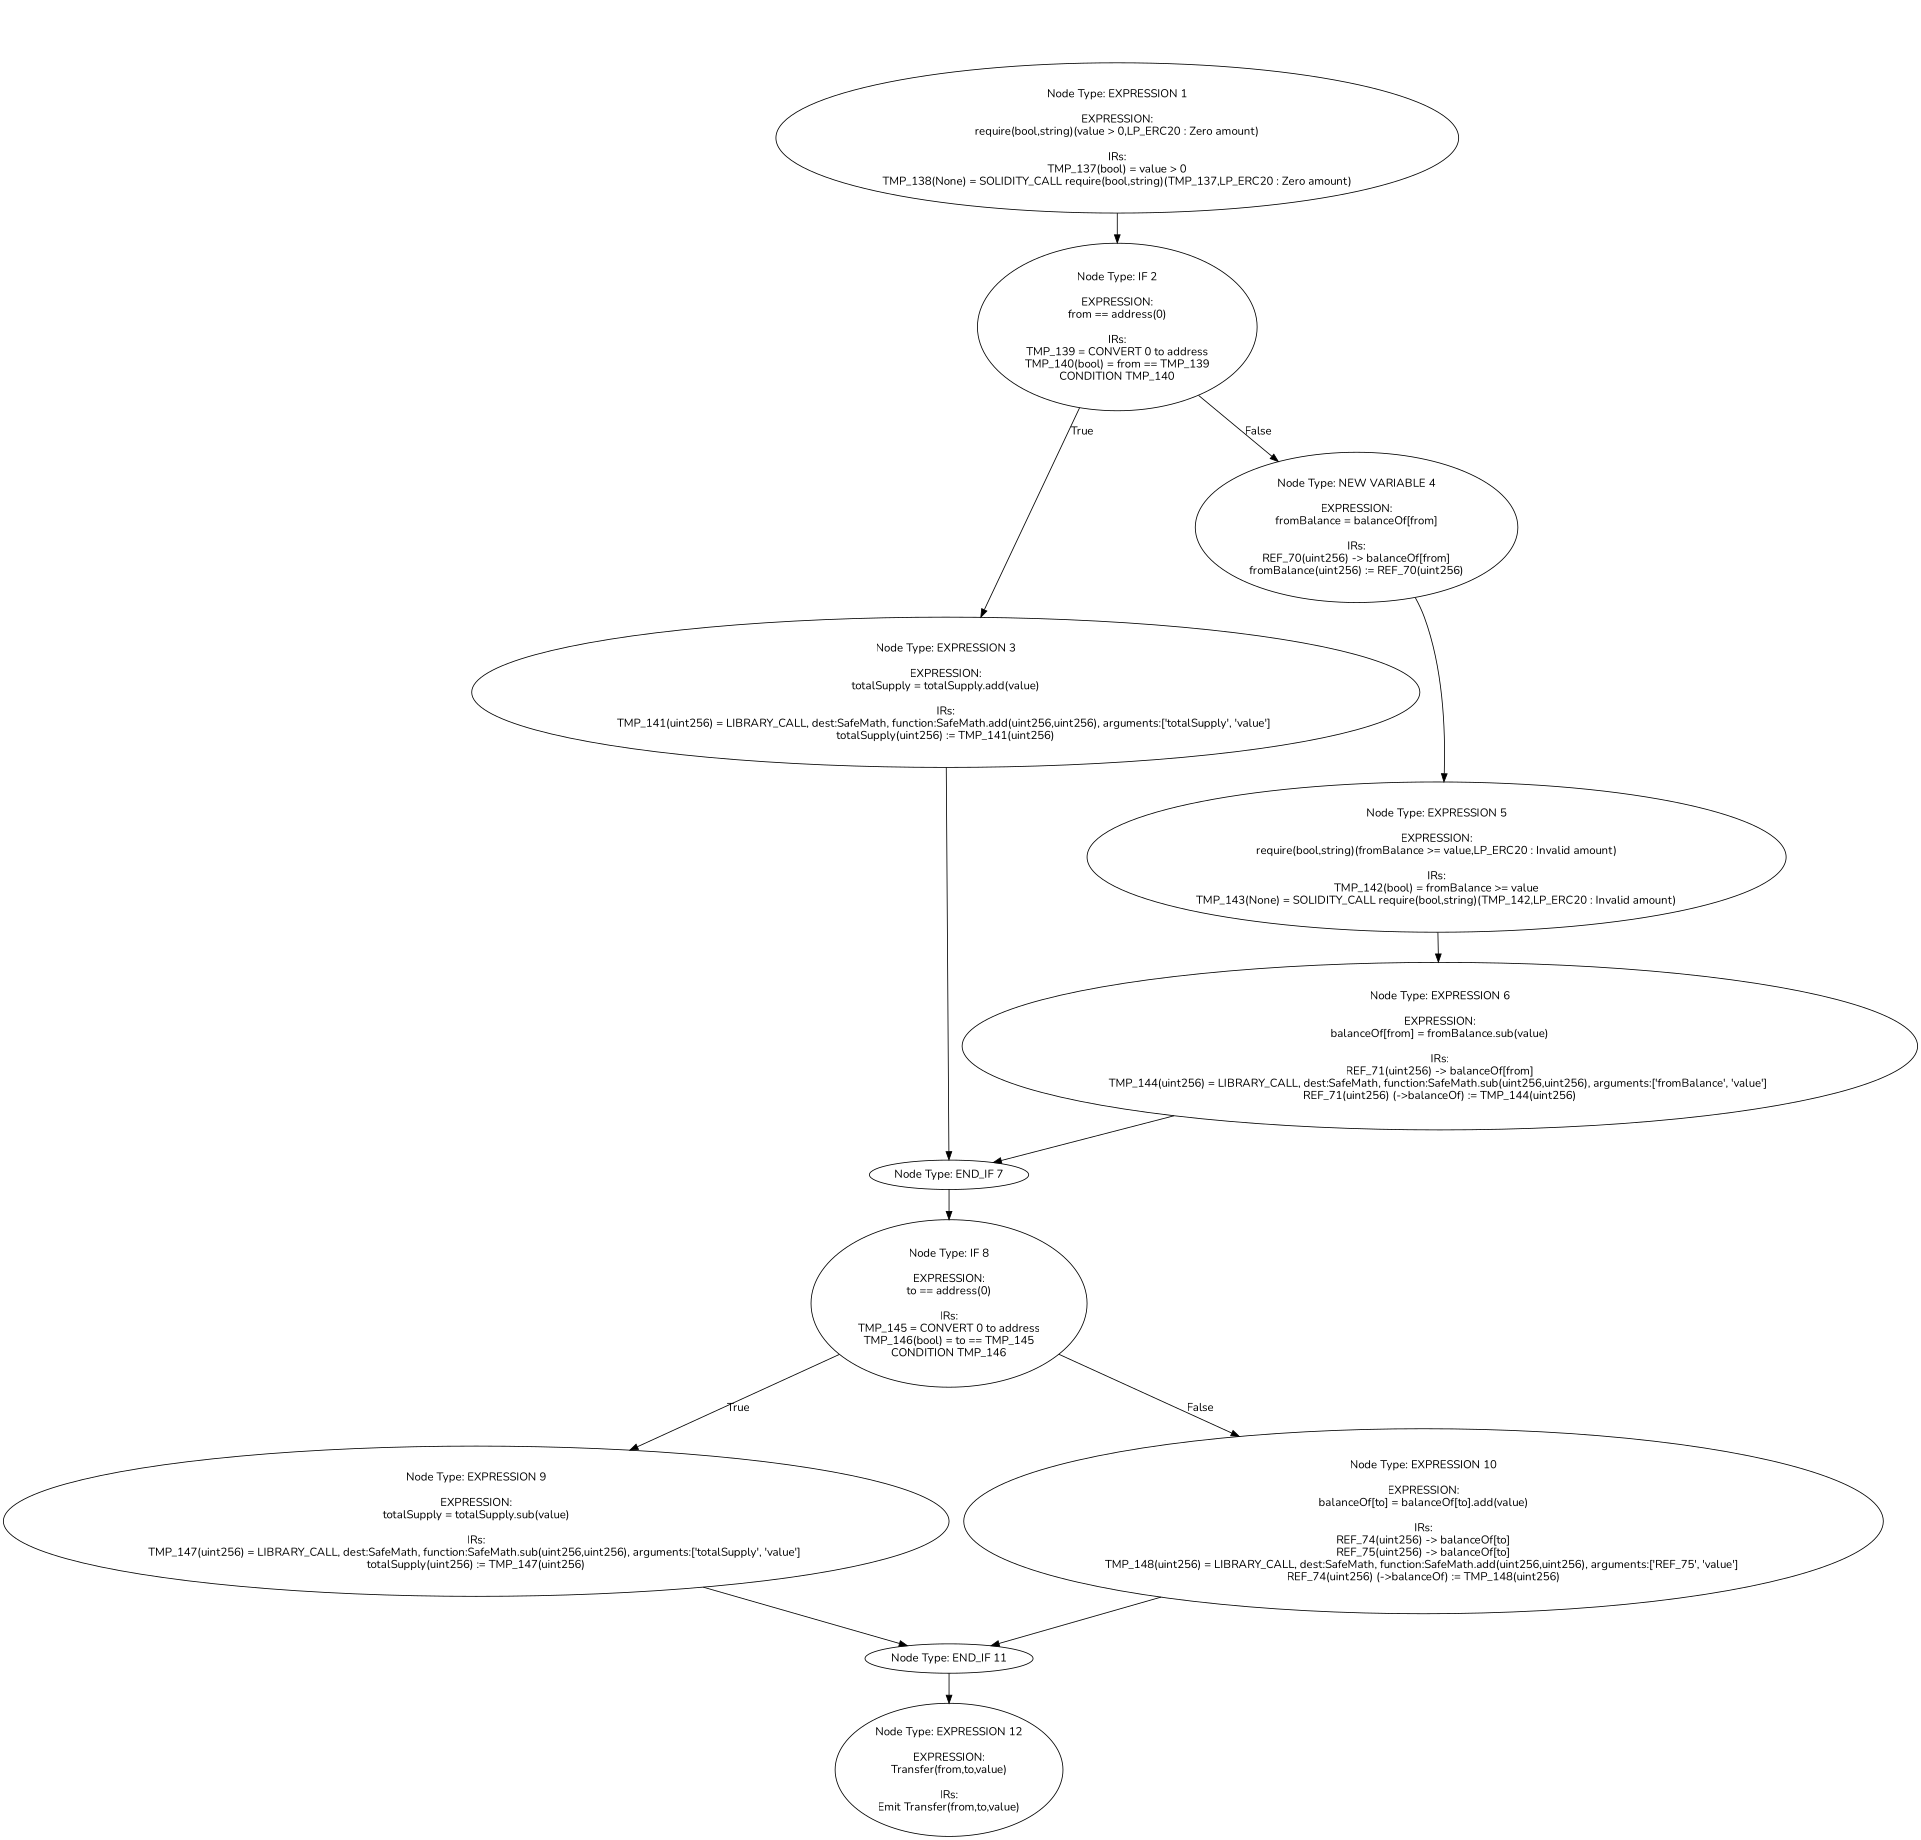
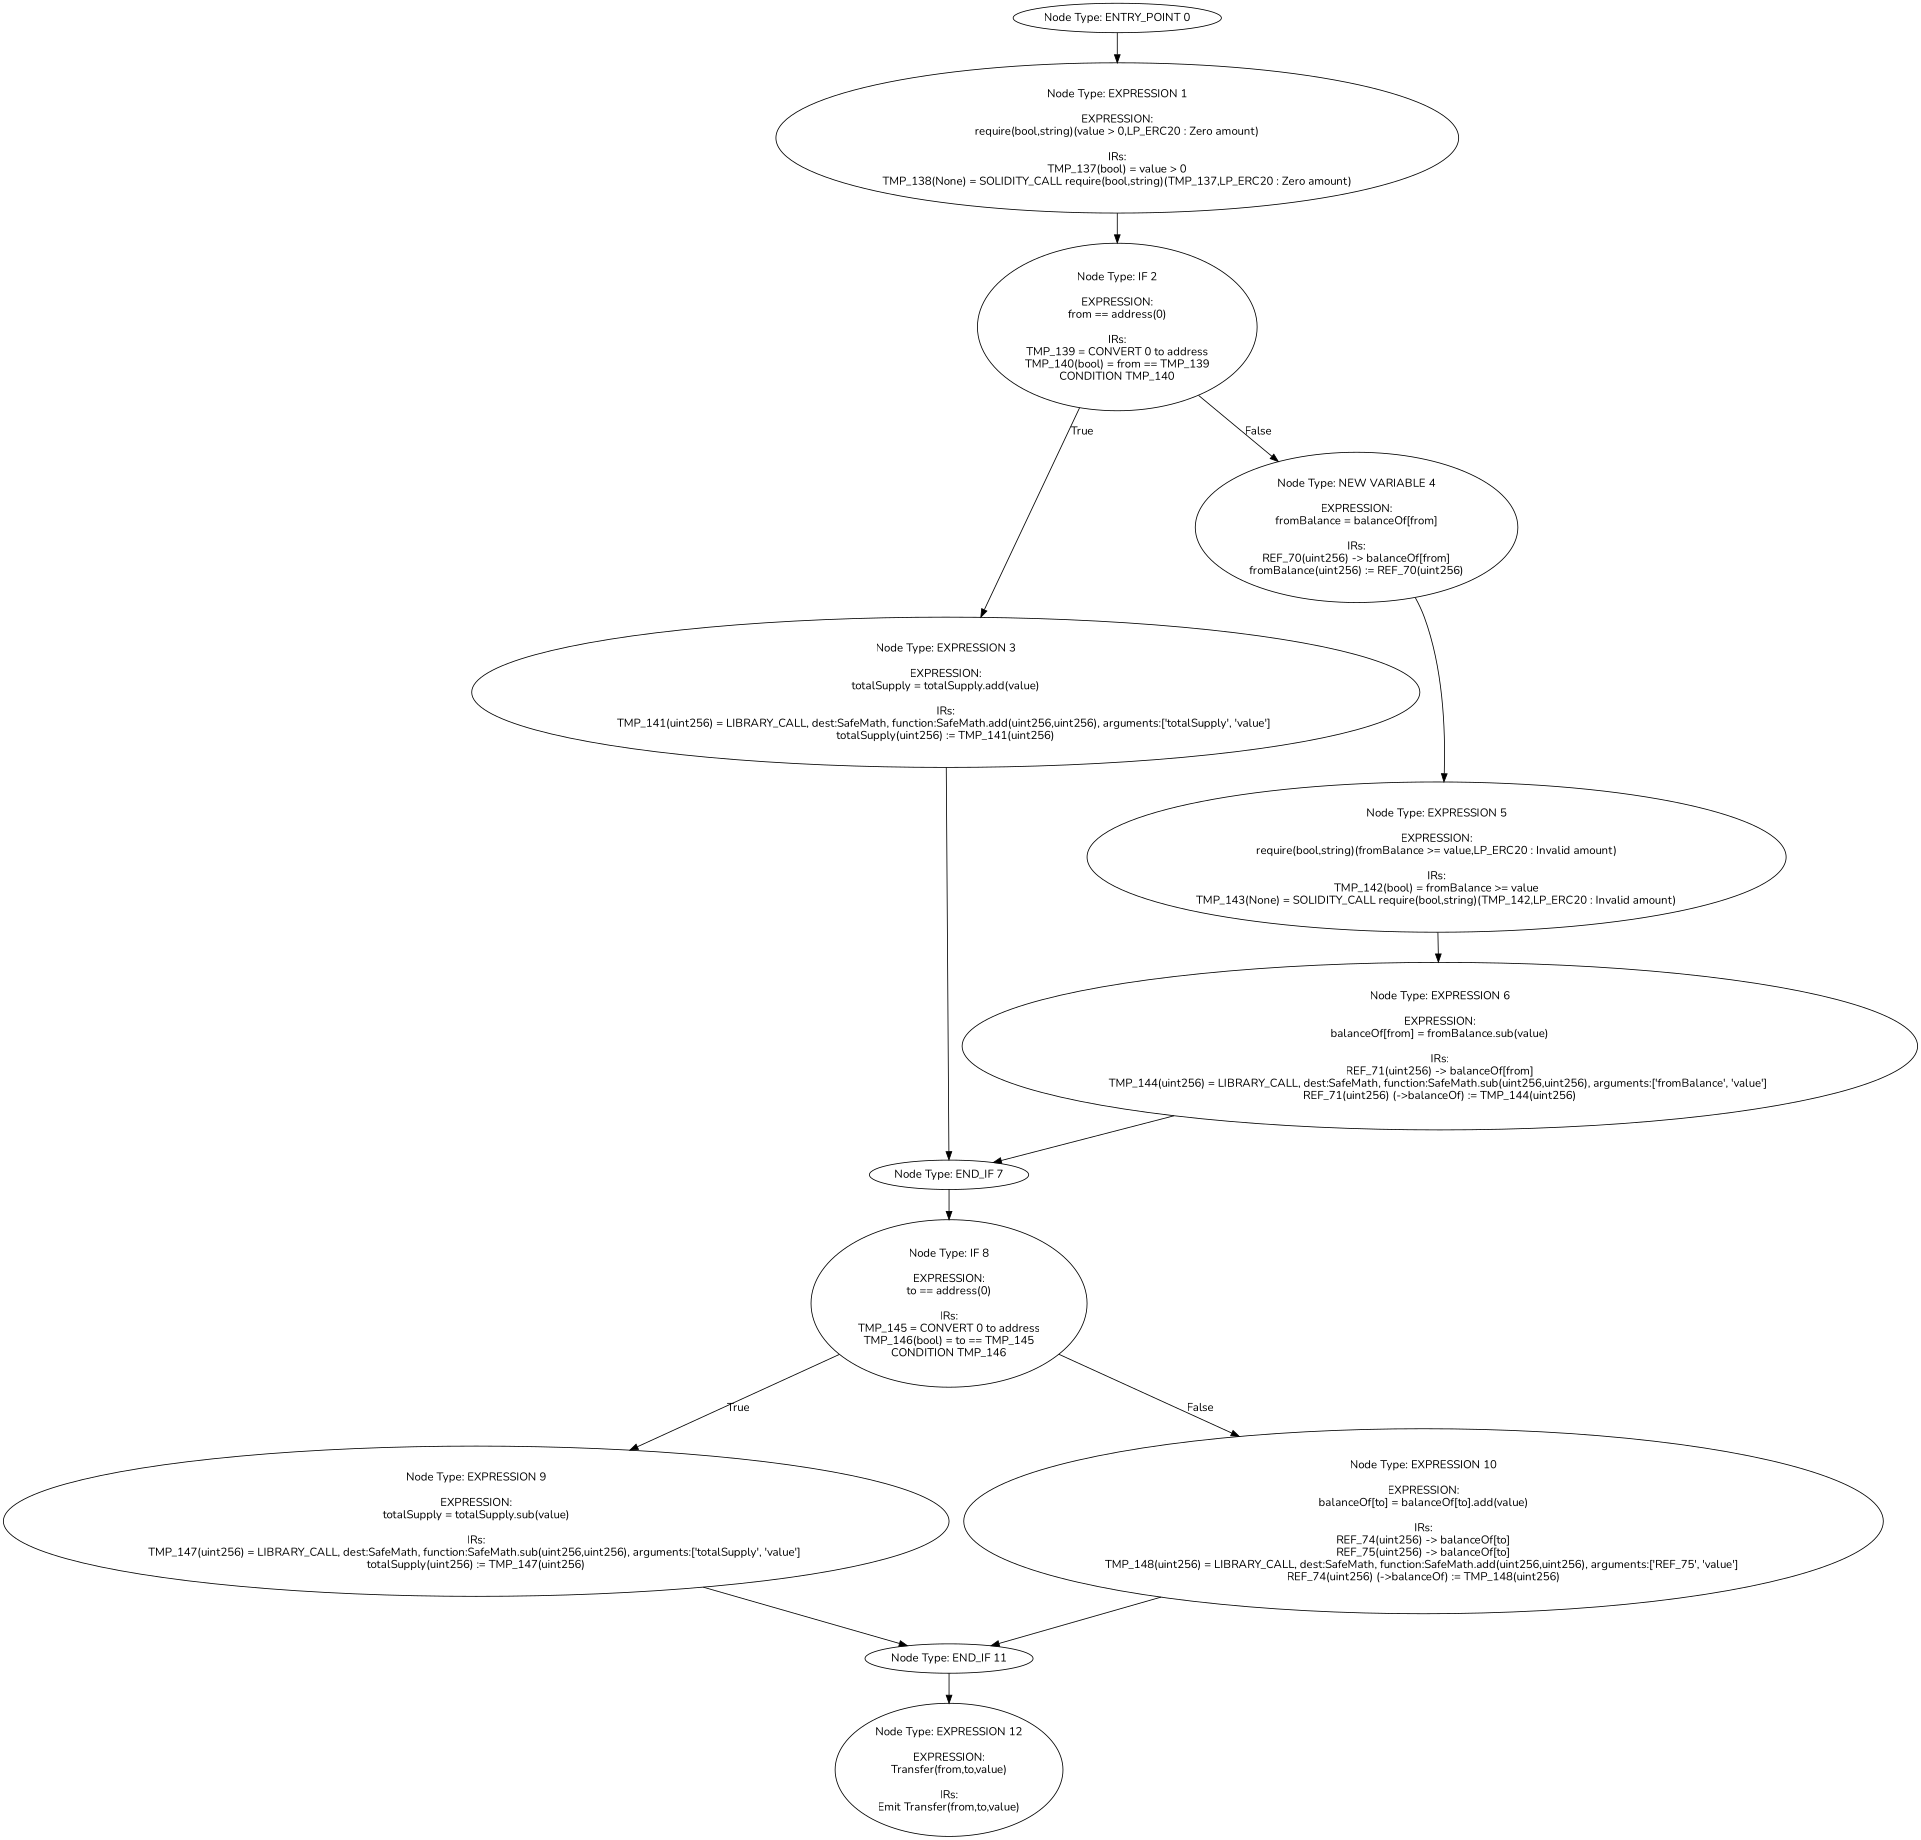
node "Node Type: ENTRY_POINT 0": added
